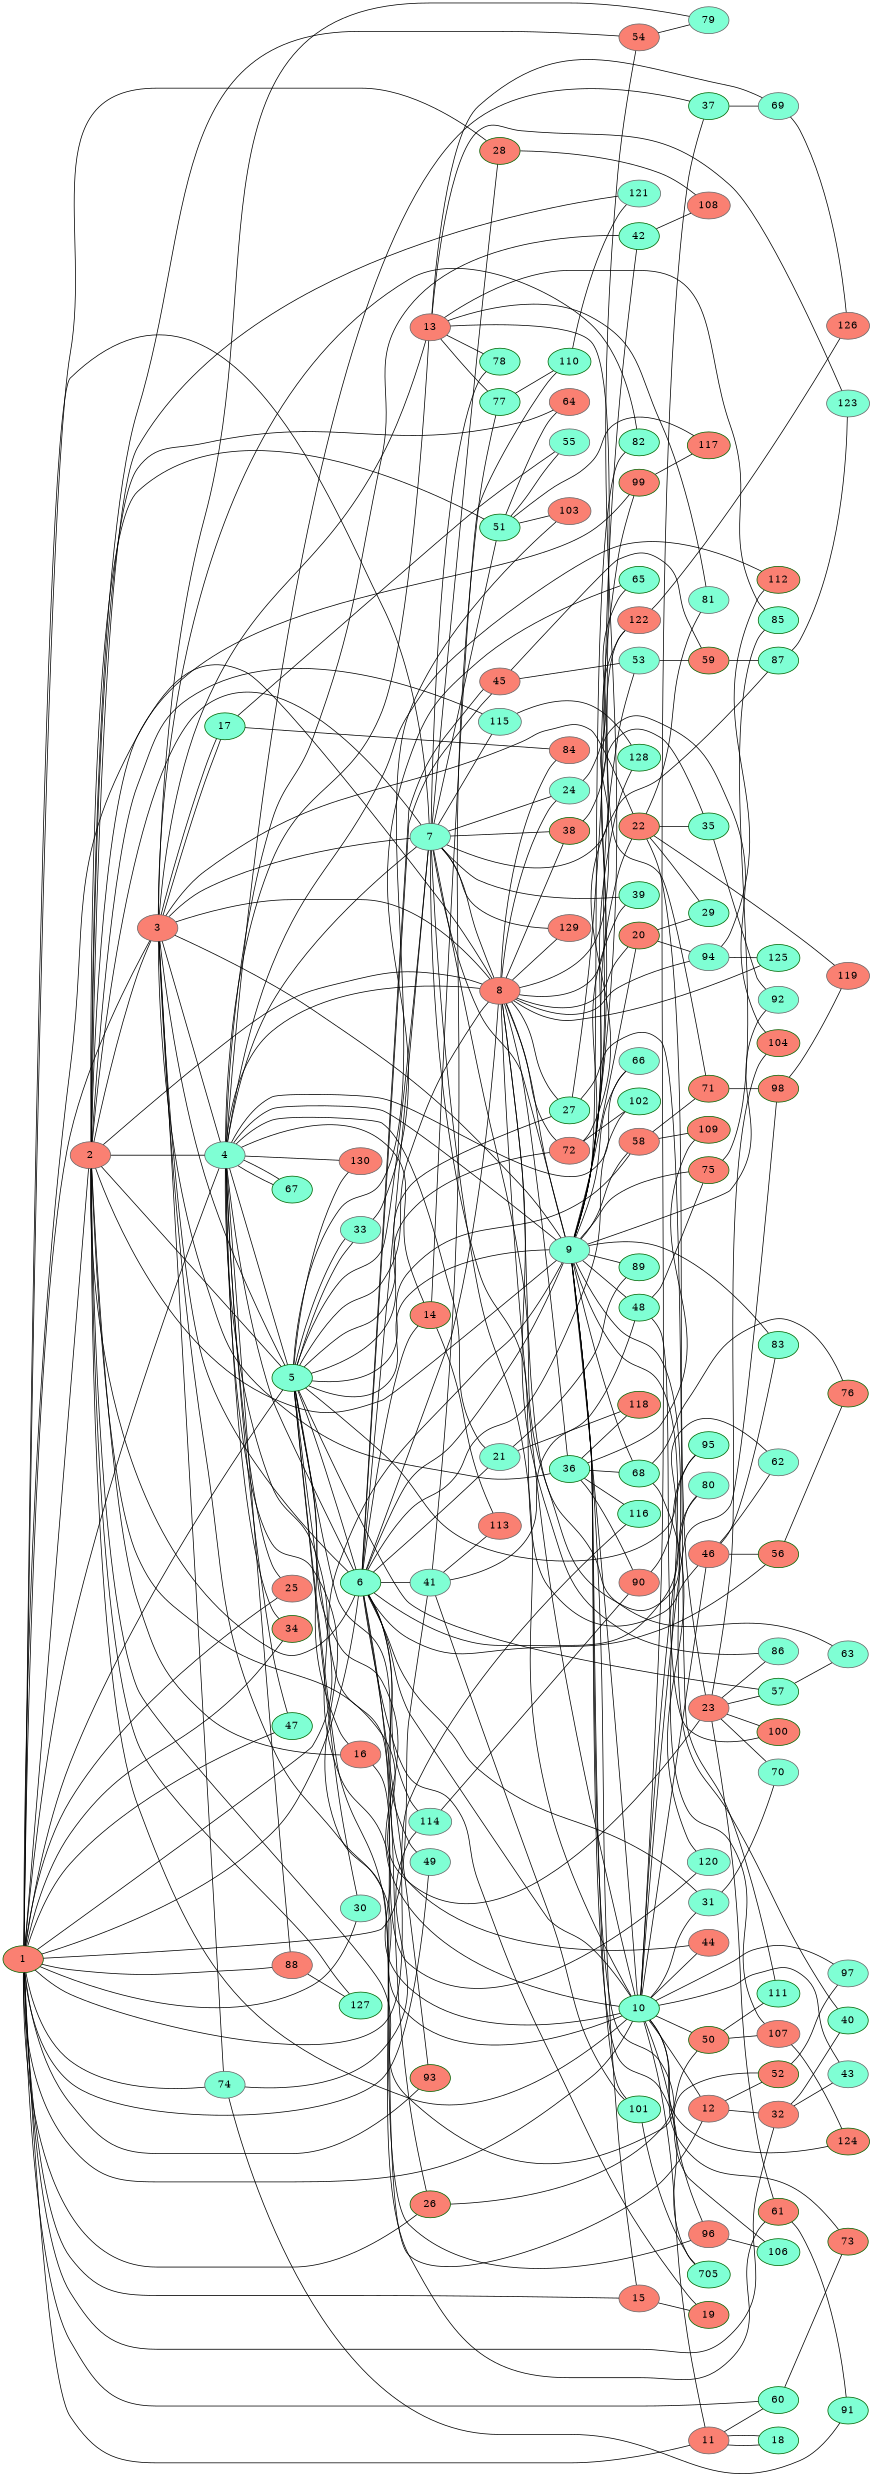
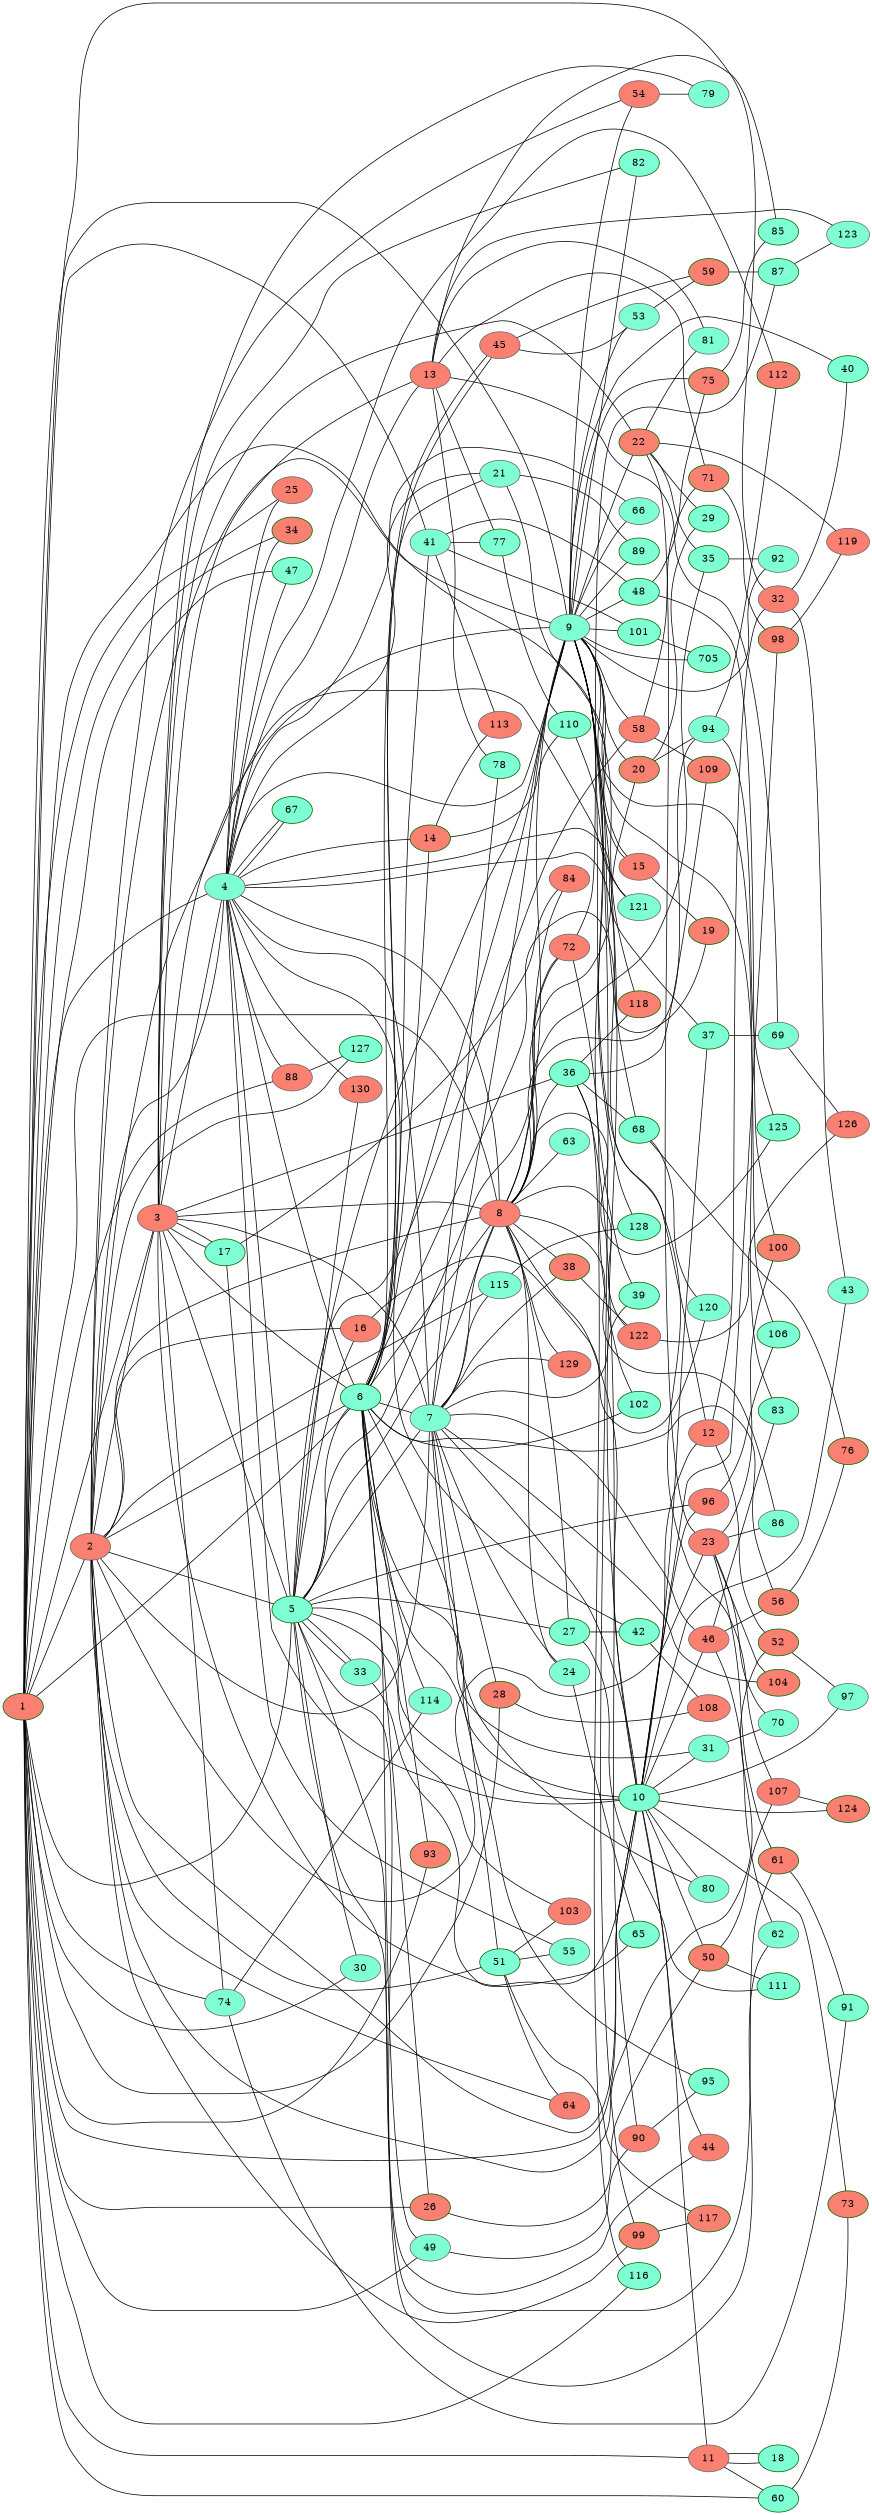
edge "7" -- "1": removed
node "57": removed
edge "90" -- "114": now "90" -- "49"
